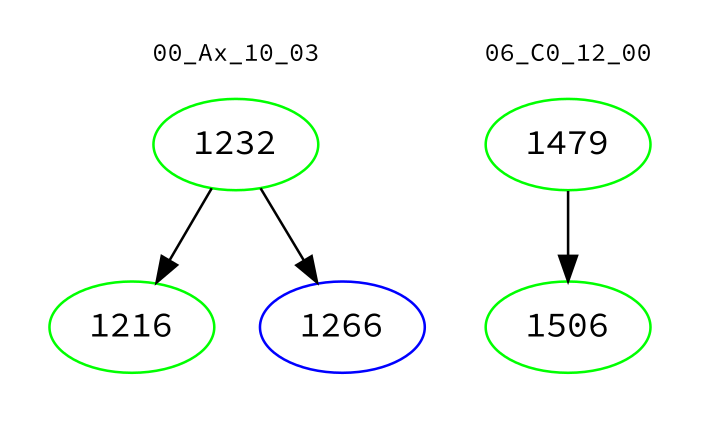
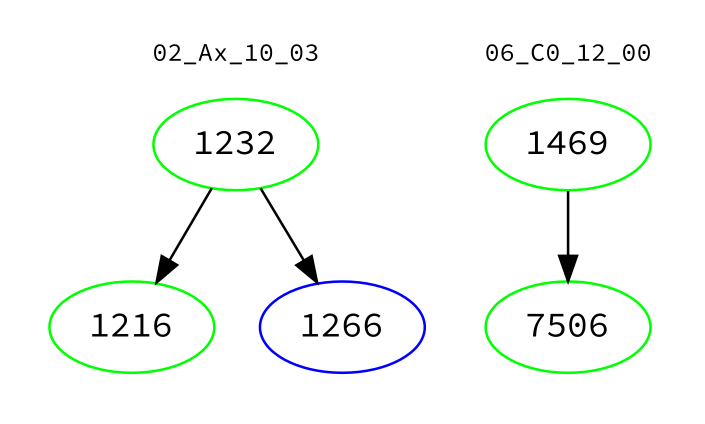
cluster "00_Ax_10_03": label "00_Ax_10_03" -> "02_Ax_10_03"
node "1479": label "1479" -> "1469"
node "1506": label "1506" -> "7506"
